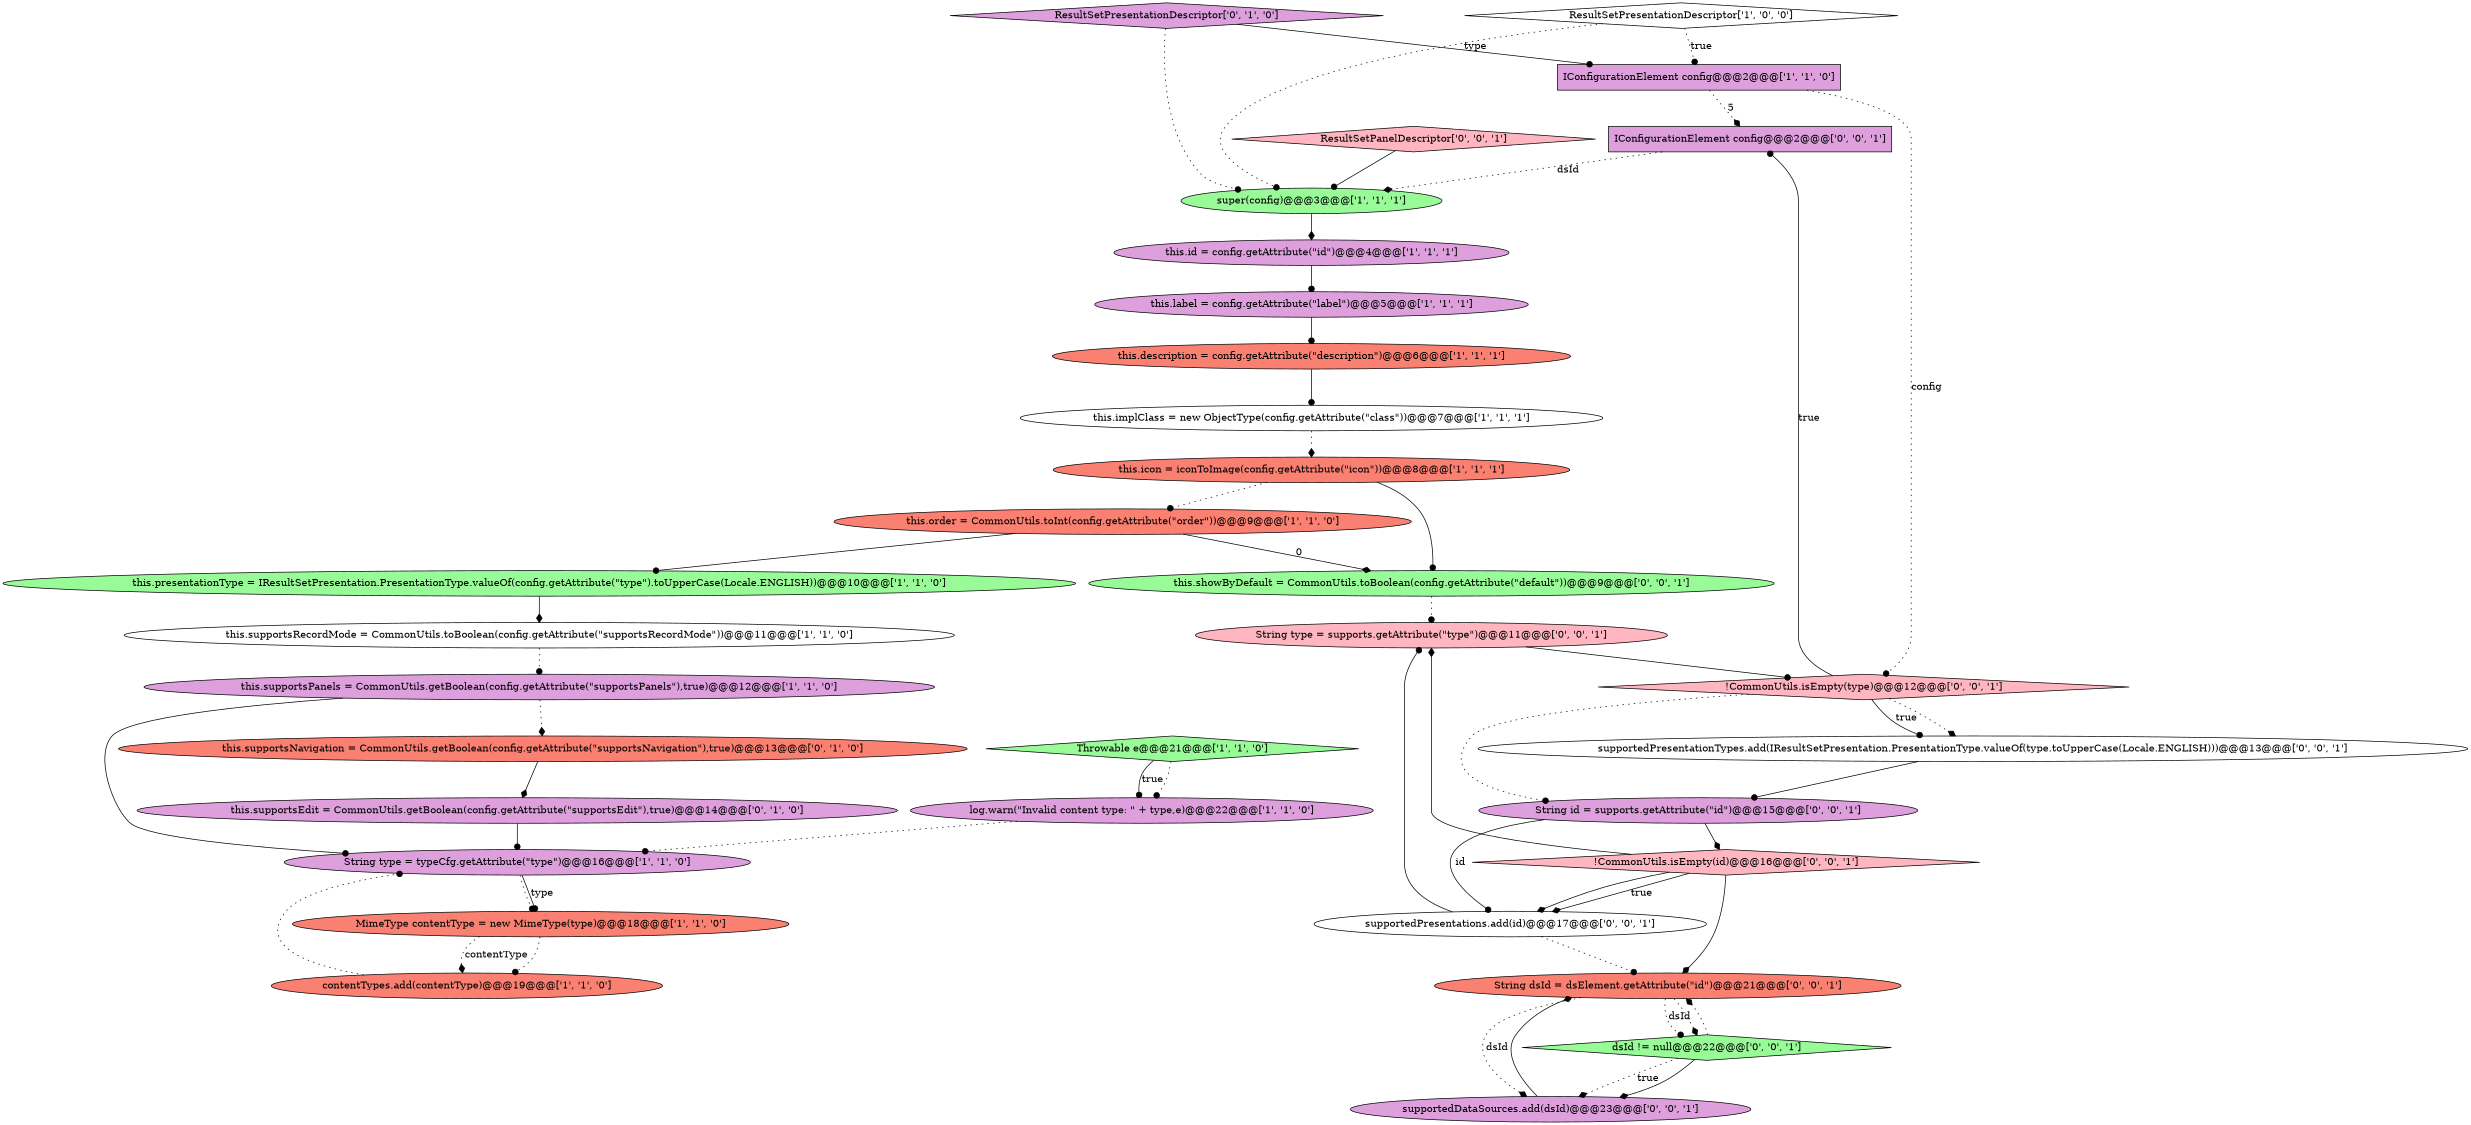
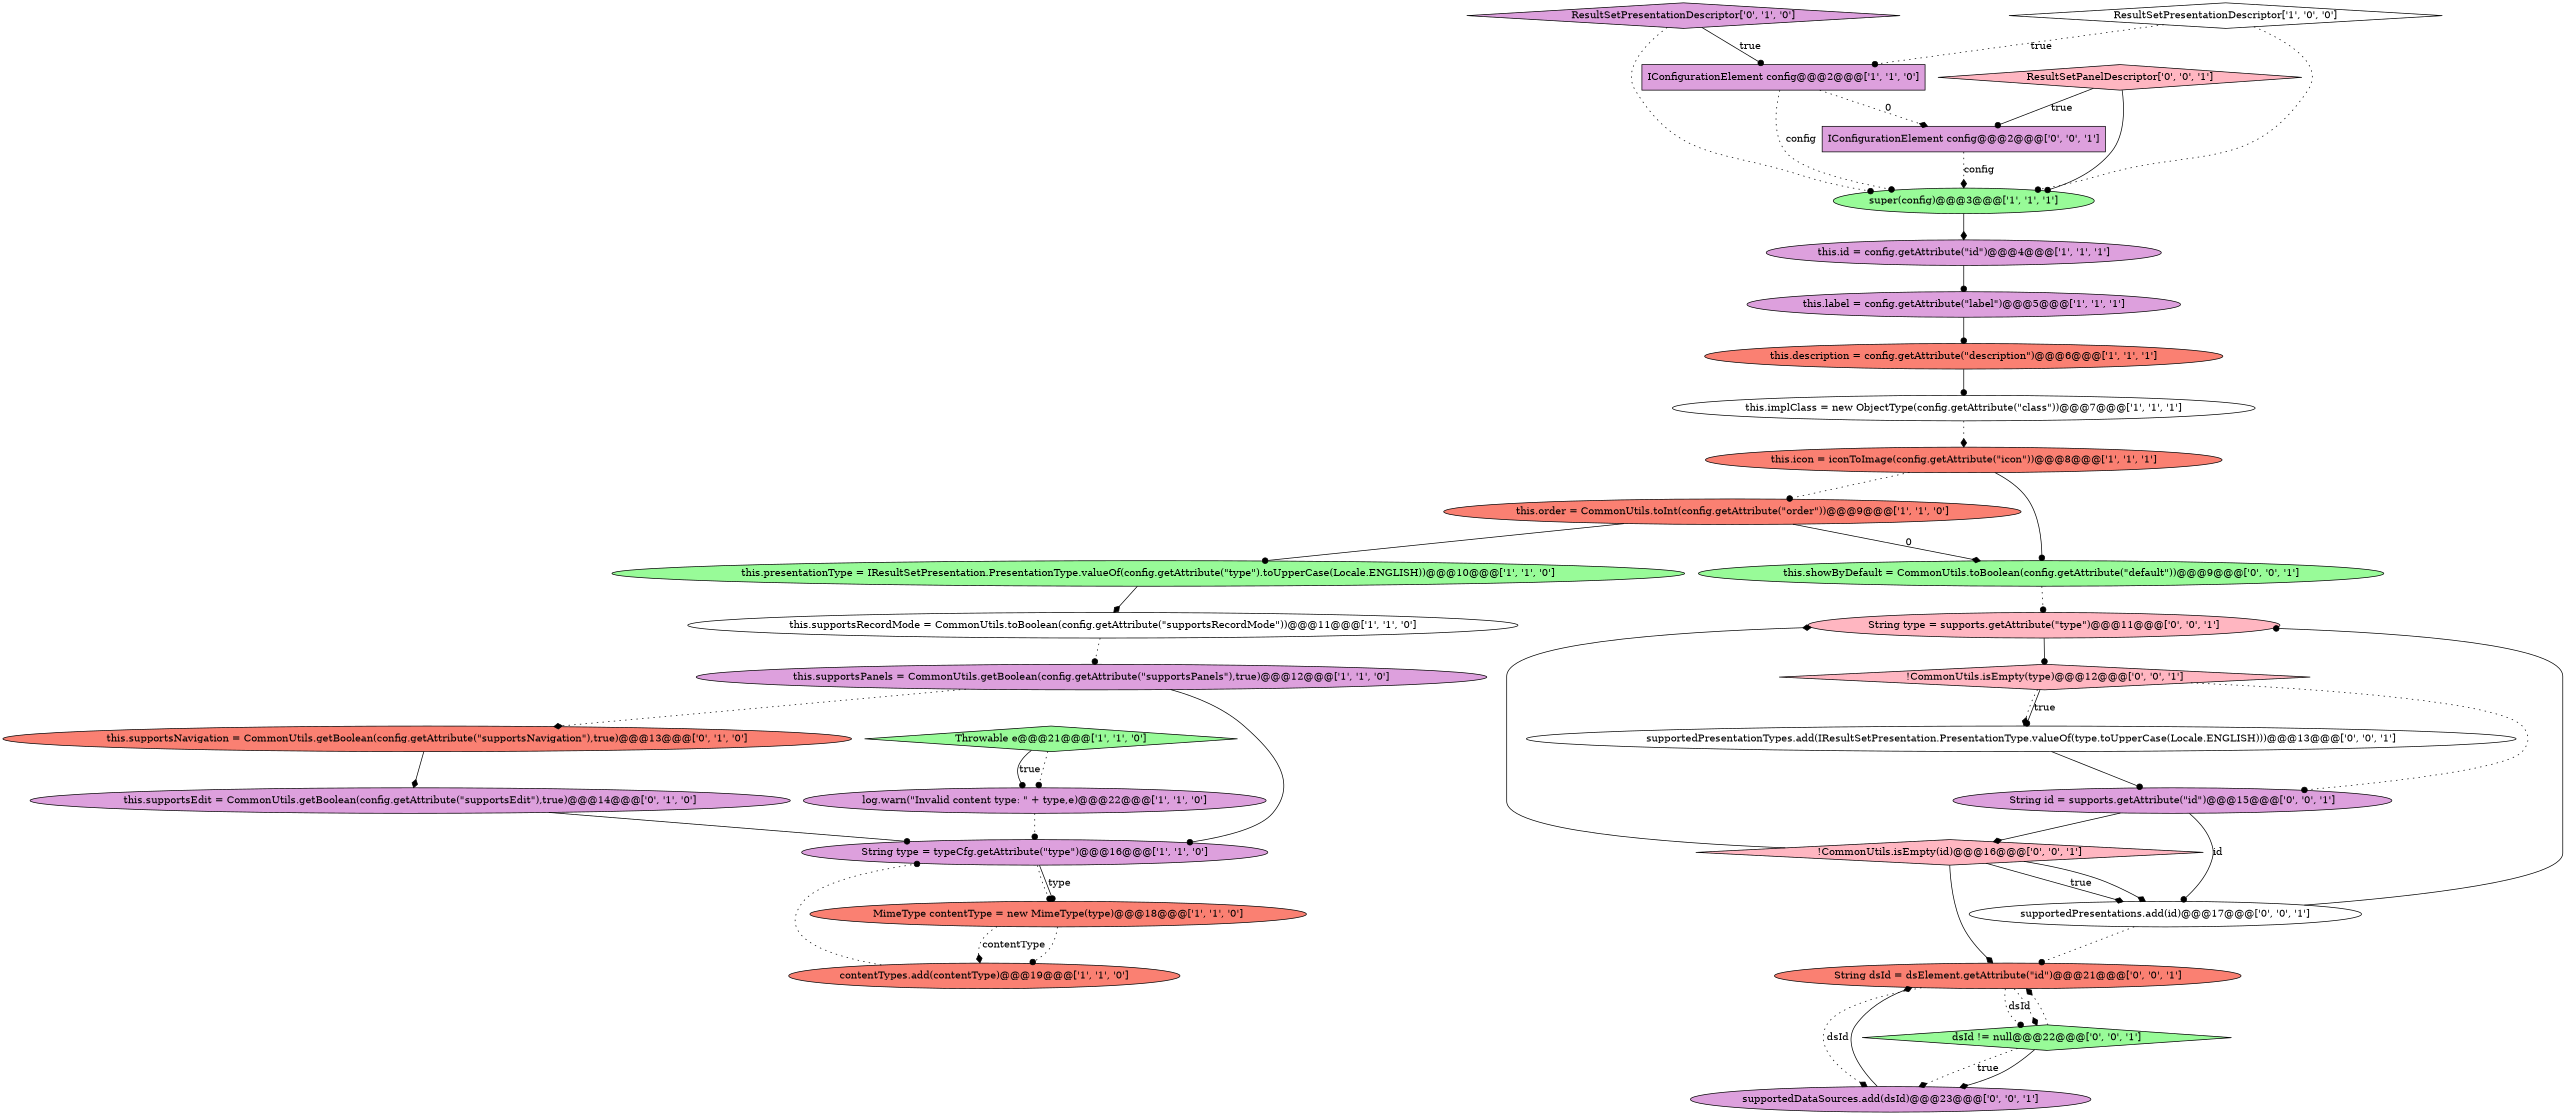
edge "ResultSetPresentationDescriptor['0', '1', '0']" -> "IConfigurationElement config@@@2@@@['1', '1', '0']": label "type" -> "true"
edge "IConfigurationElement config@@@2@@@['1', '1', '0']" -> "IConfigurationElement config@@@2@@@['0', '0', '1']": label "5" -> "0"
edge "IConfigurationElement config@@@2@@@['0', '0', '1']" -> "super(config)@@@3@@@['1', '1', '1']": label "dsId" -> "config"
edge "IConfigurationElement config@@@2@@@['1', '1', '0']" -> "!CommonUtils.isEmpty(type)@@@12@@@['0', '0', '1']": now "IConfigurationElement config@@@2@@@['1', '1', '0']" -> "super(config)@@@3@@@['1', '1', '1']"
edge "!CommonUtils.isEmpty(type)@@@12@@@['0', '0', '1']" -> "IConfigurationElement config@@@2@@@['0', '0', '1']": now "ResultSetPanelDescriptor['0', '0', '1']" -> "IConfigurationElement config@@@2@@@['0', '0', '1']"
